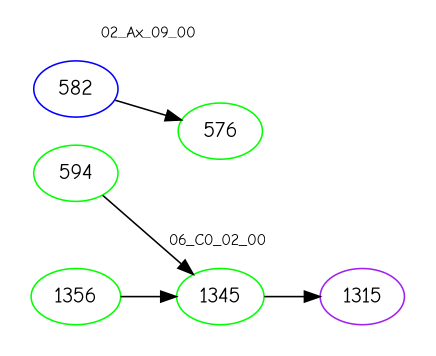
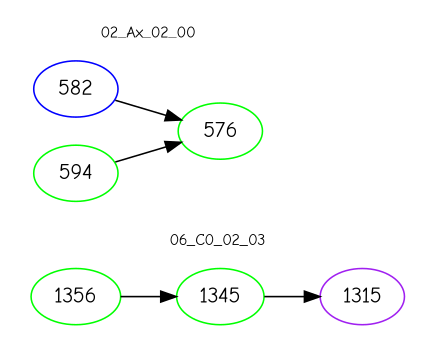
cluster "02_Ax_09_00": label "02_Ax_09_00" -> "02_Ax_02_00"
edge "594" -> "1345": now "594" -> "576"
cluster "06_C0_02_00": label "06_C0_02_00" -> "06_C0_02_03"
